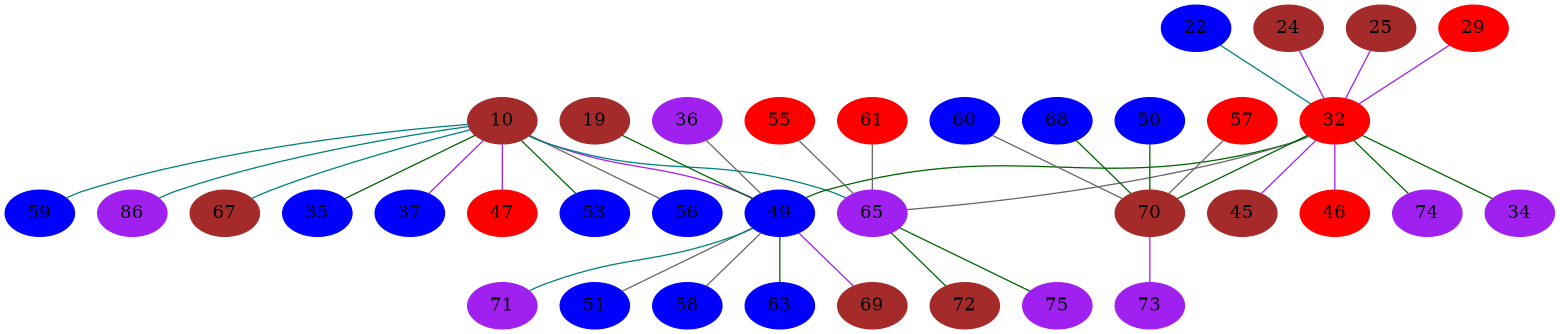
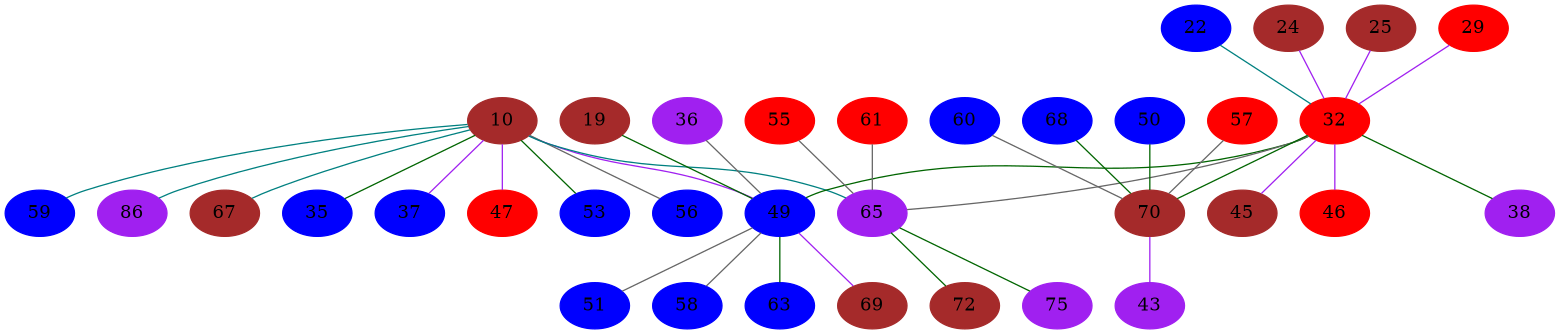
node "74": removed
node "34": label "34" -> "38"
node "71": removed
node "73": label "73" -> "43"
